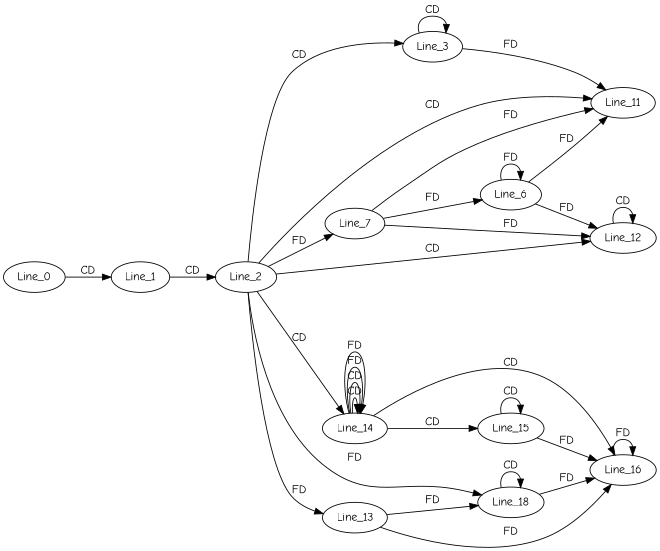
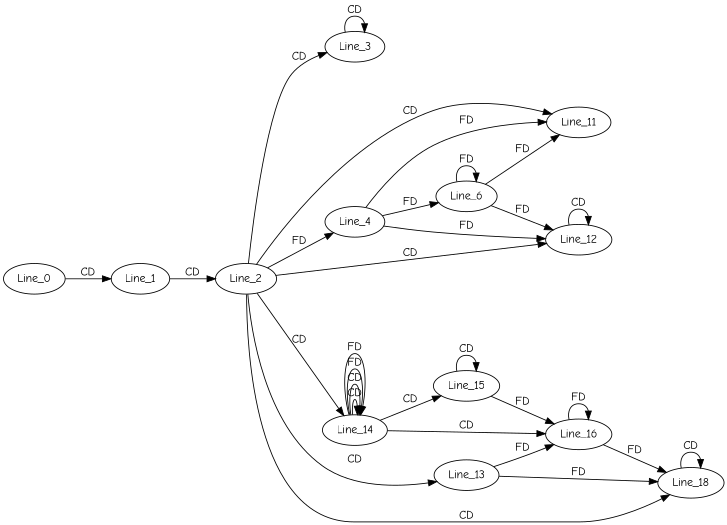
edge "Line_3" -> "Line_11": removed, label "FD"
node "Line_7": label "Line_7" -> "Line_4"
edge "Line_2" -> "Line_18": label "FD" -> "CD"
edge "Line_18" -> "Line_16": reversed
edge "Line_2" -> "Line_13": label "FD" -> "CD"
